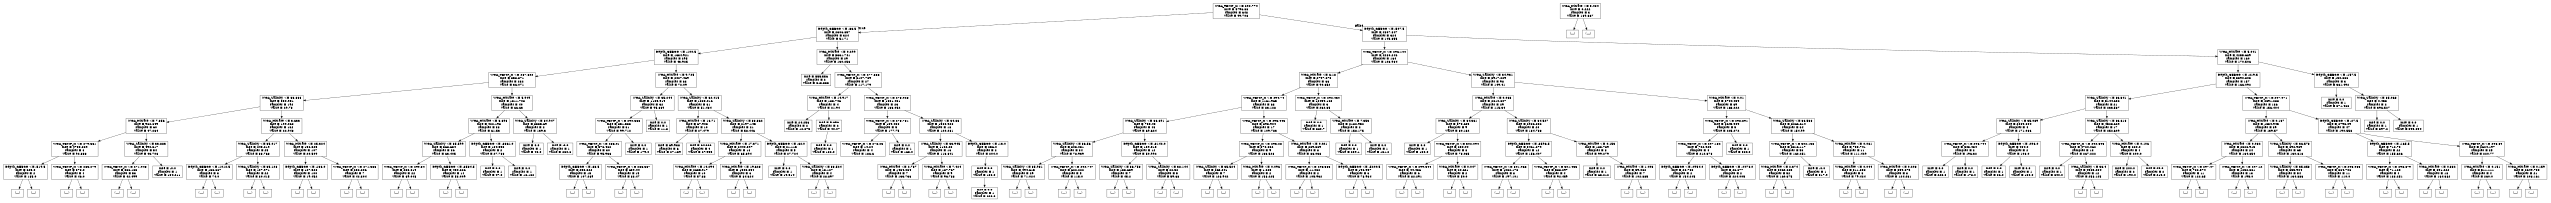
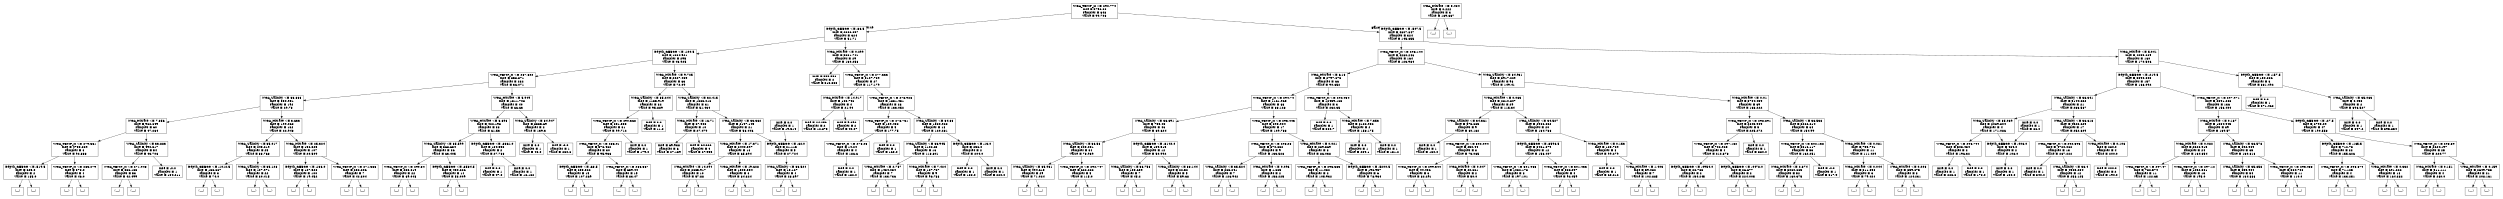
edge "mse = 9.696 samples = 2 value = 40.07" -> "mse = 0.0 samples = 1 value = 182.0": now "WOA_TEMP_K <= 278.25 mse = 14.24 samples = 4 value = 186.6" -> "mse = 0.0 samples = 1 value = 182.0"
edge "Depth_GEBCO <= -62.0 mse = 21.115 samples = 5 value = 27.724" -> "mse = 0.0 samples = 1 value = 19.514": reversed
edge "Depth_GEBCO <= -406.0 mse = 484.0 samples = 2 value = 108.0" -> "mse = 0.0 samples = 1 value = 86.0": reversed
node "mse = 25.0 samples = 2 value = 215.0": removed
edge "mse = 0.0 samples = 1 value = 188.0" -> "mse = 0.0 samples = 1 value = 220.0": now "Depth_GEBCO <= -13.0 mse = 256.0 samples = 2 value = 204.0" -> "mse = 0.0 samples = 1 value = 220.0"
